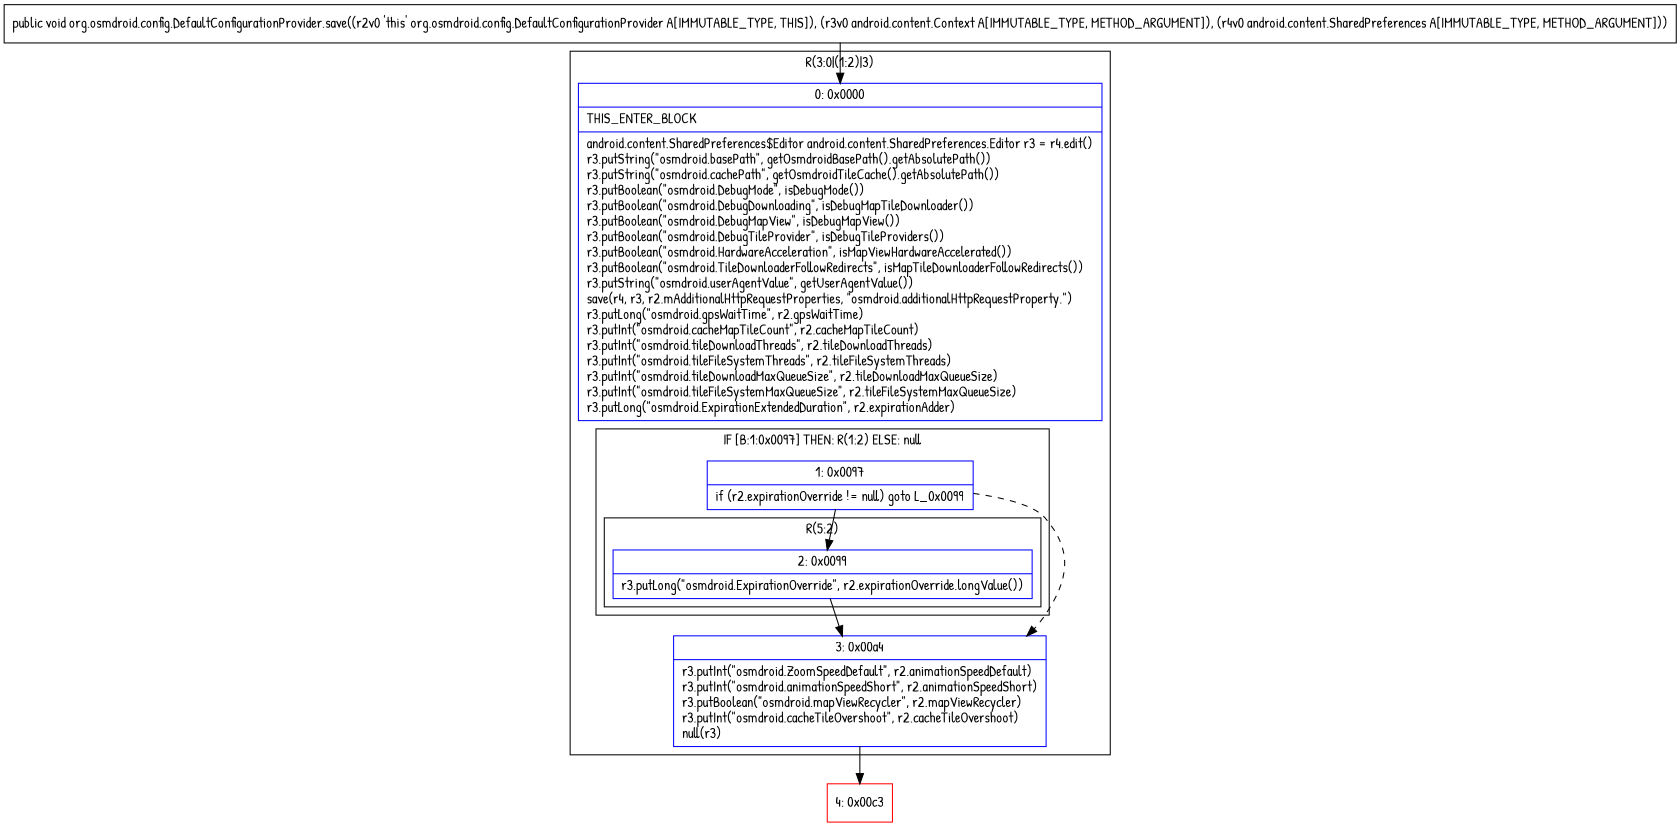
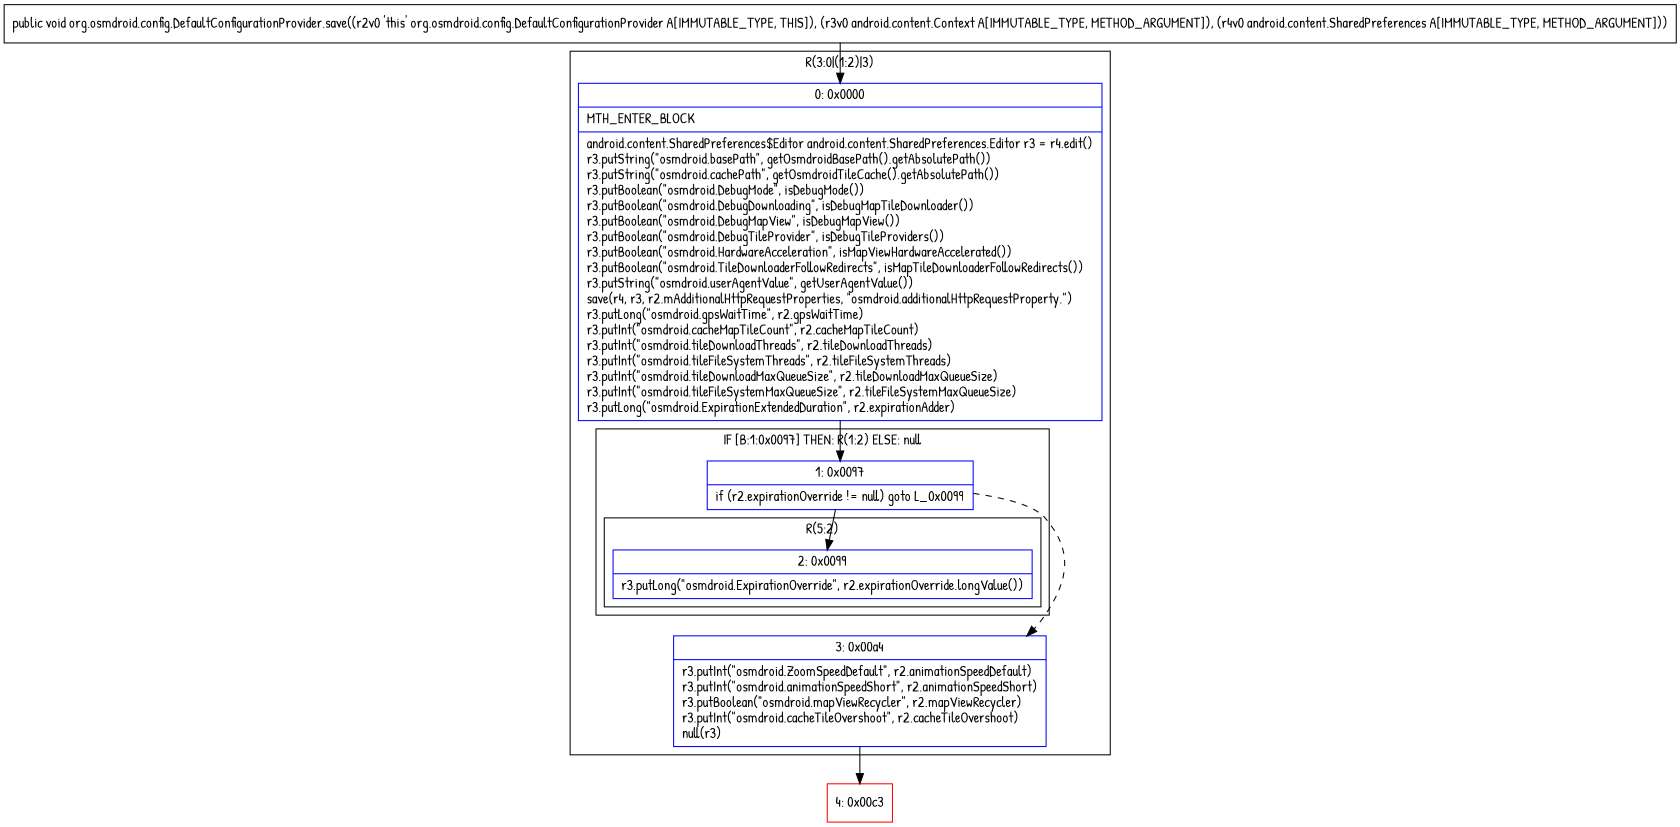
node "0: 0x0000": text "THIS_ENTER_BLOCK" -> "MTH_ENTER_BLOCK"
edge "0: 0x0000" -> "1: 0x0097": added
edge "2: 0x0099" -> "3: 0x00a4": removed
